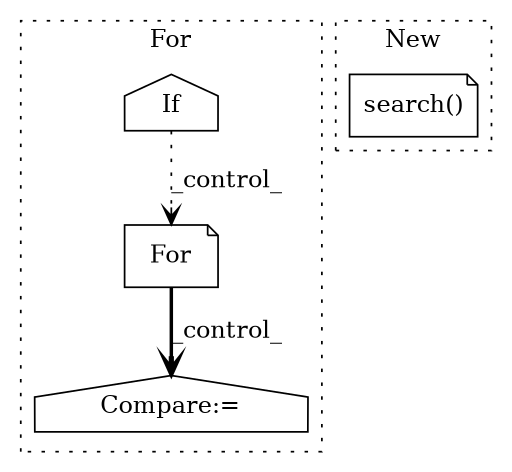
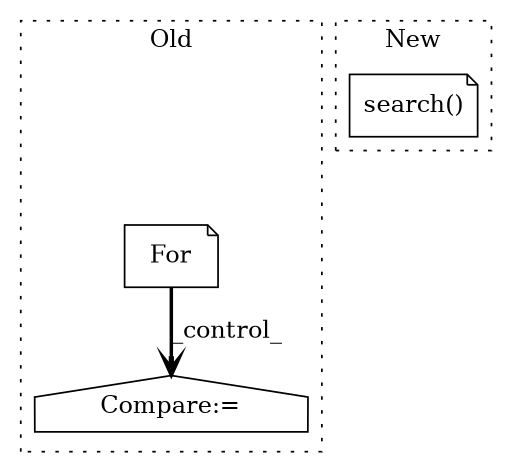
cluster "For": label "For" -> "Old"
node "If": removed
